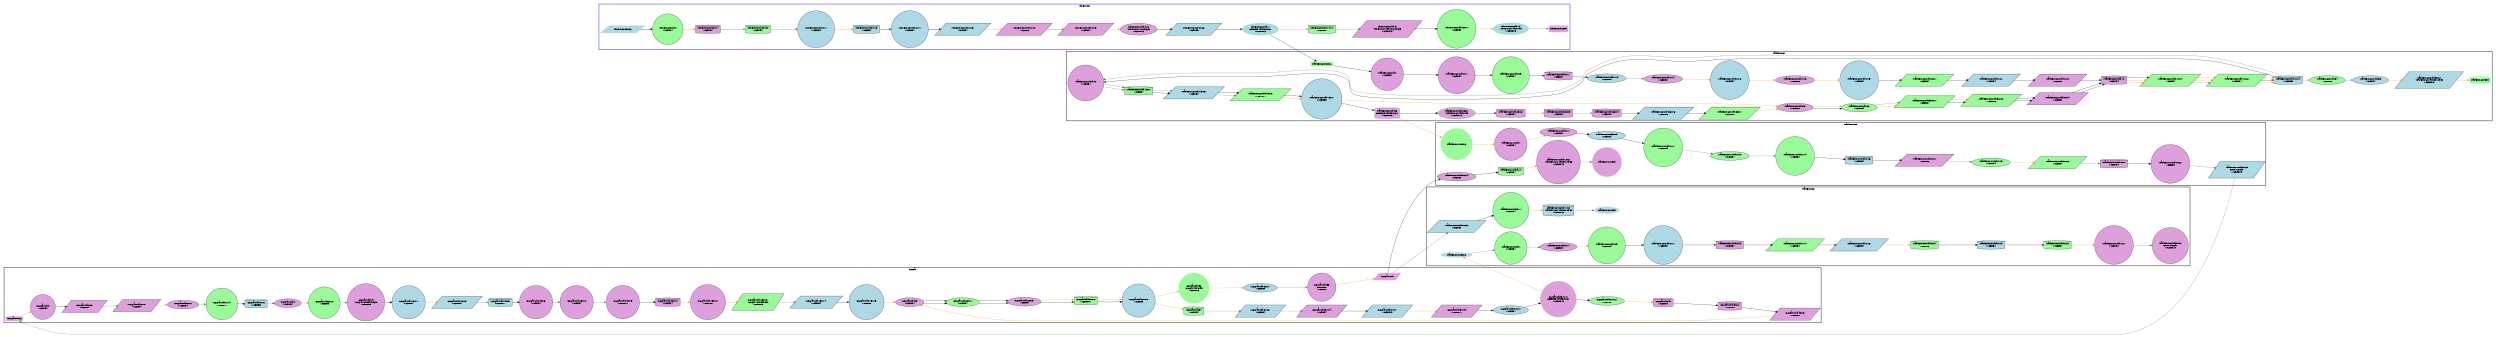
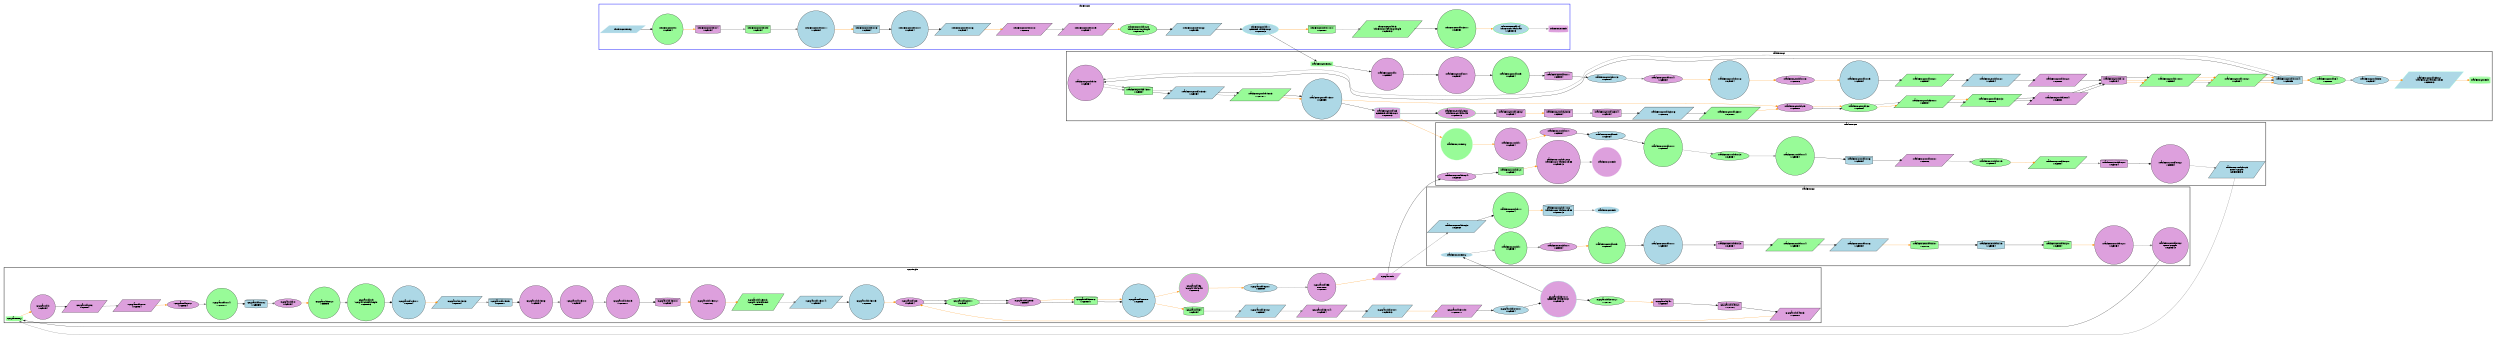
node "_thrFunc0___bb__20 (_thrFunc0_)mysingle WCET=13": fillcolor plum -> palegreen
node "_thrFunc0___bb11 CREATE _taskFunc2_ WCET=13": color green -> aquamarine
node "_thrFunc0___bb13 (_thrFunc0_)leaving_single WCET=13": fillcolor plum -> palegreen
node "_taskFunc2___bb35__2 (_taskFunc2_)taskenv_free WCET=13": color black -> aquamarine
node "_taskFunc1___bb__23 CALL CC_par WCET=13": label "_taskFunc1___bb__23 CALL CC_par WCET=13" -> "_taskFunc1___bb__23 CALL CC_par CREATE=13"
cluster "CC_par": label "CC_par" -> "CC_single"
edge "CC_par__bb37__11 CREATE _taskFunc0_ WCET=13" -> "_taskFunc0__entry": color darkorange -> black
node "CC_par__bb52 (CC_par)taskwait WCET=13": fillcolor palegreen -> plum
node "CC_par__bb15 (CC_par)critical_begin WCET=13": fillcolor plum -> palegreen
node "CC_par_entry": fillcolor plum -> palegreen
edge "_taskFunc0___bb__22 CALL CC_par WCET=13" -> "CC_par_entry": added
